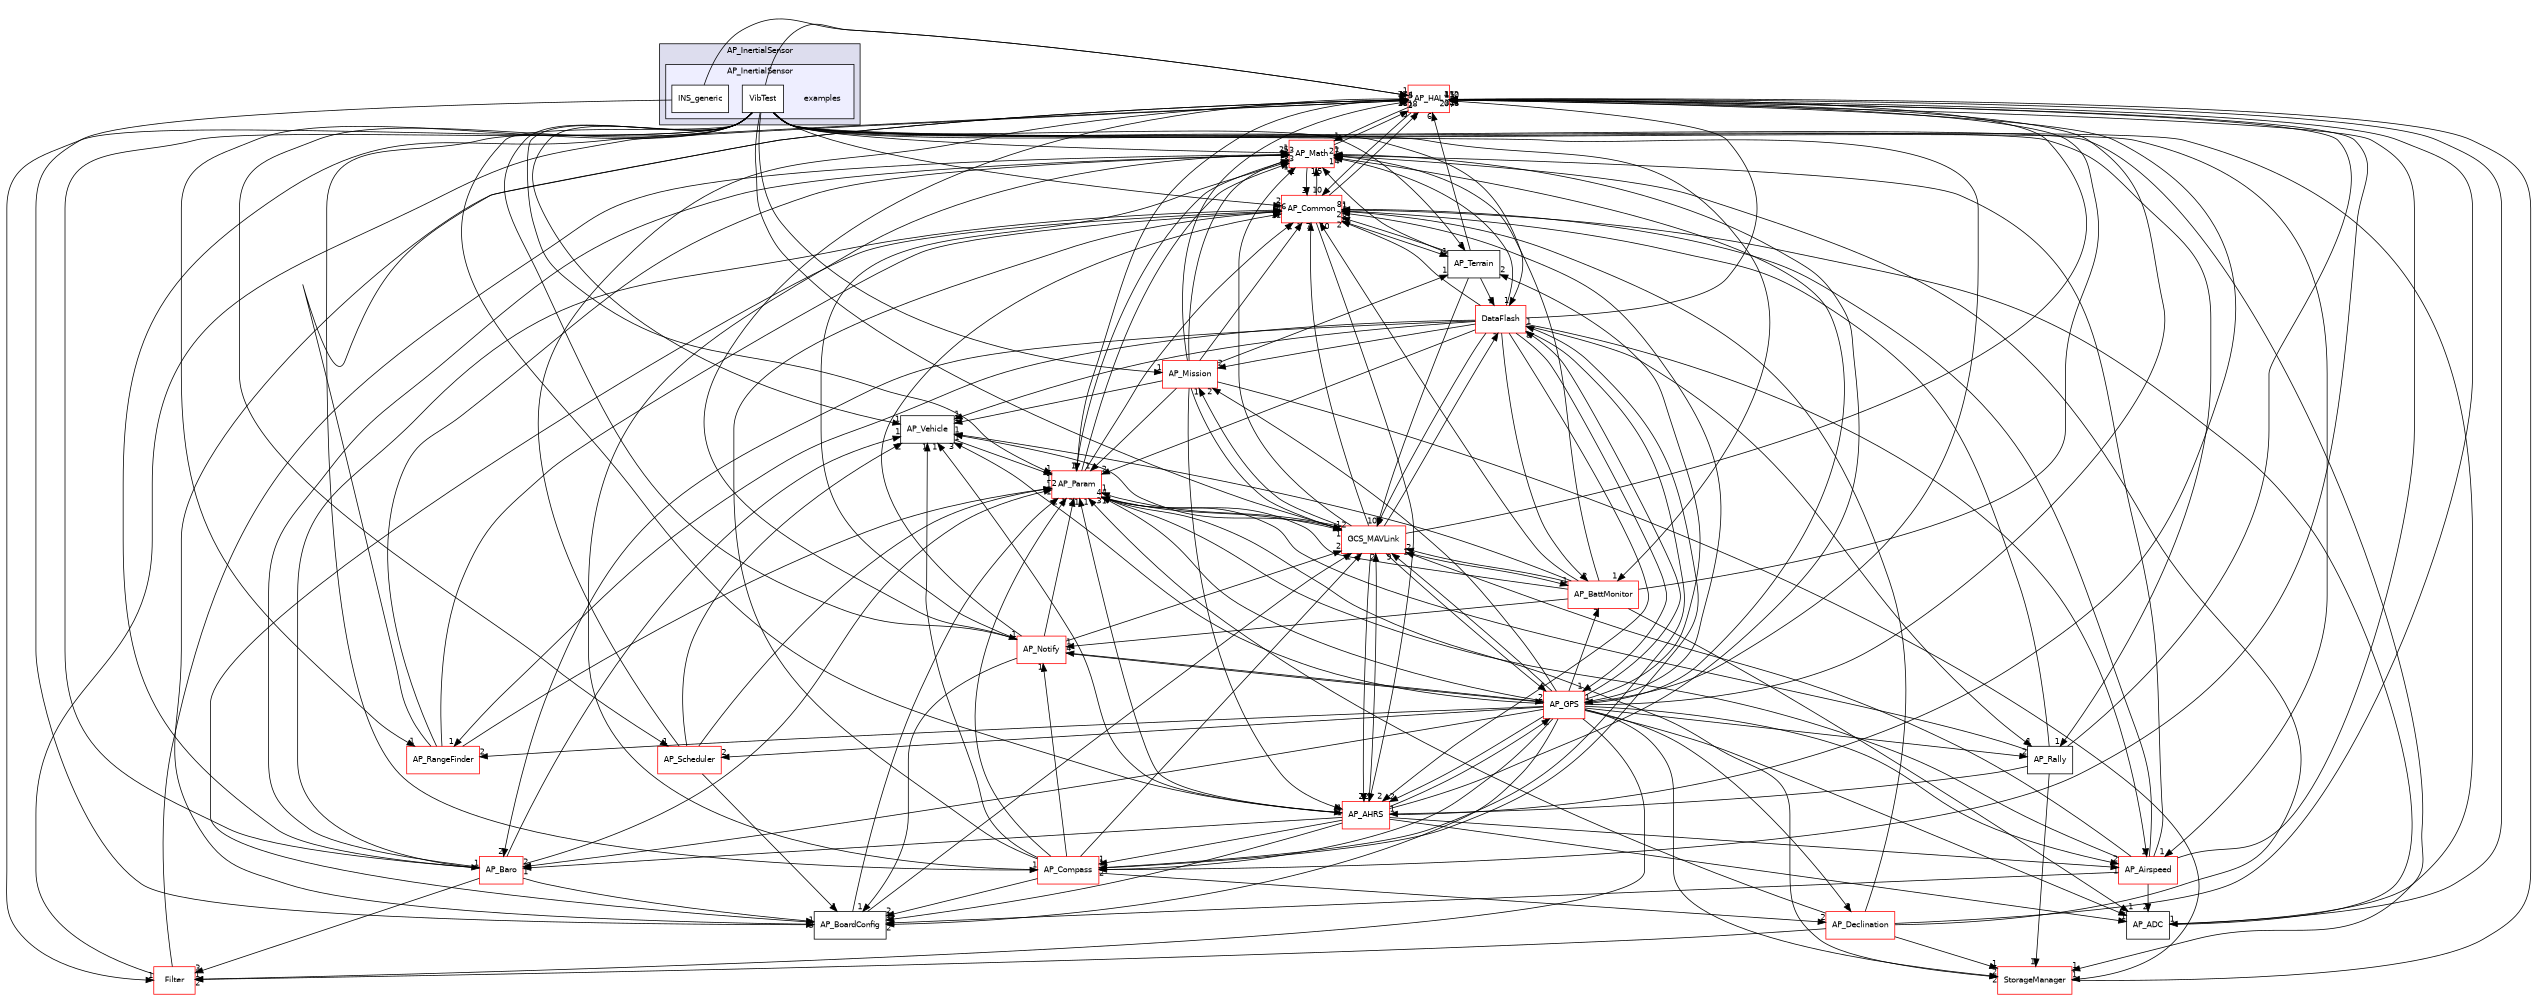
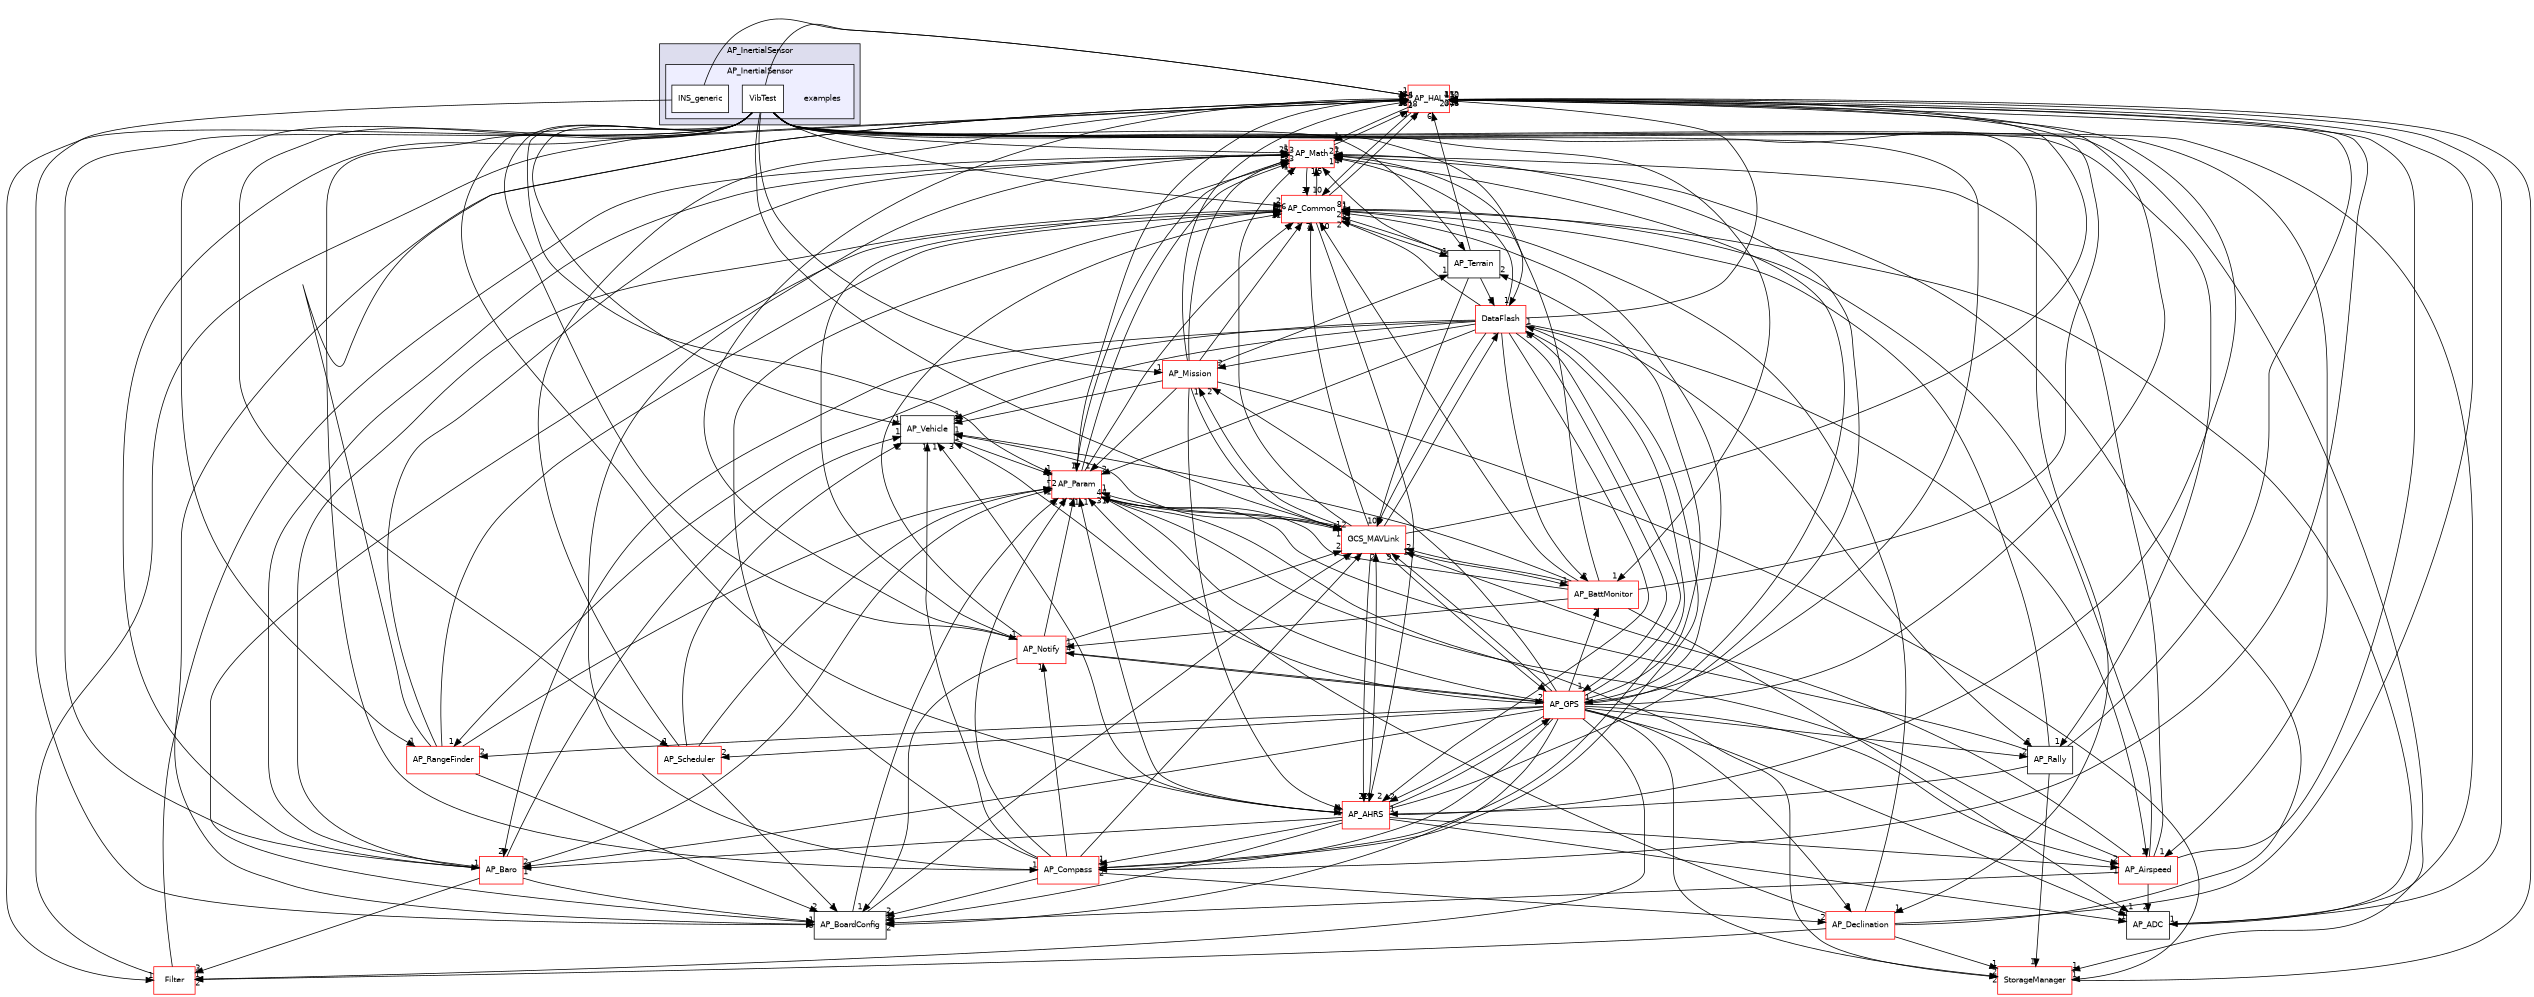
edge "VibTest" -> "AP_Declination": added
edge "AP_RangeFinder" -> "AP_BoardConfig": added
